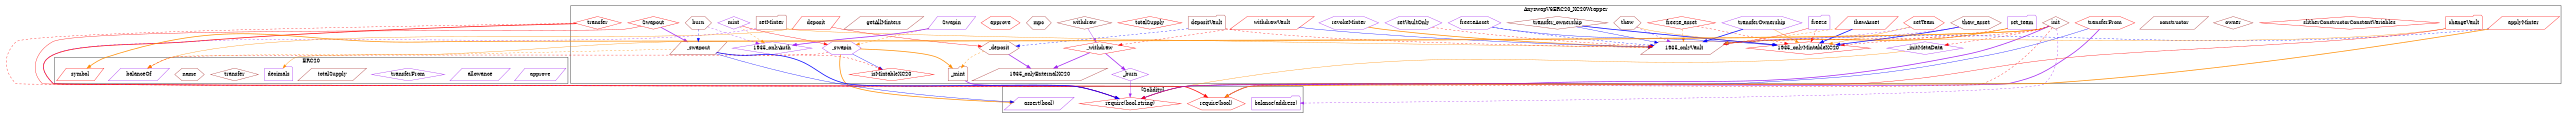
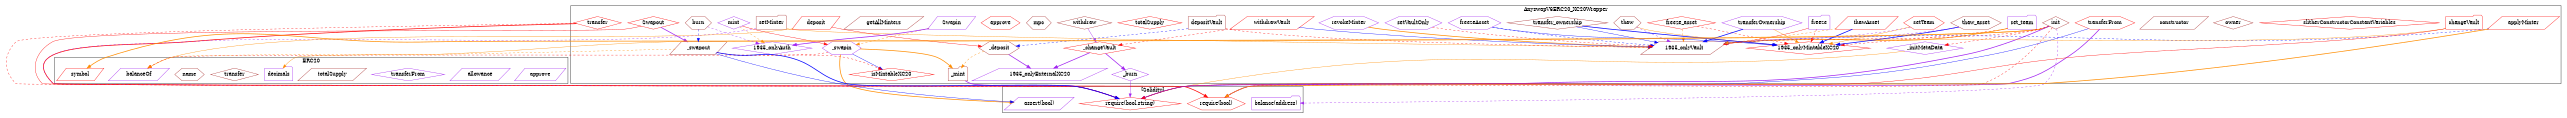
node "_withdraw": label "_withdraw" -> "_changeVault"
node "1935_onlyExternalXC20": color brown -> purple
